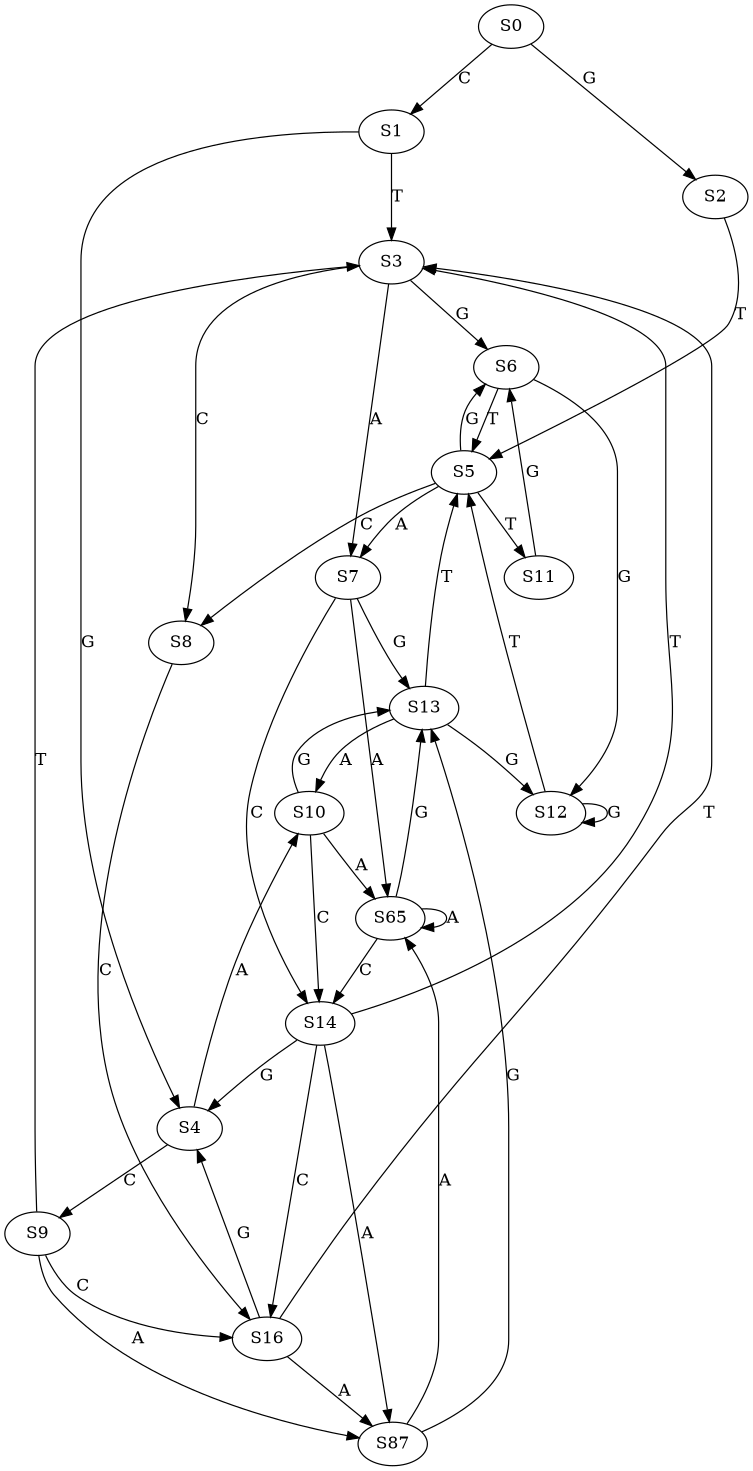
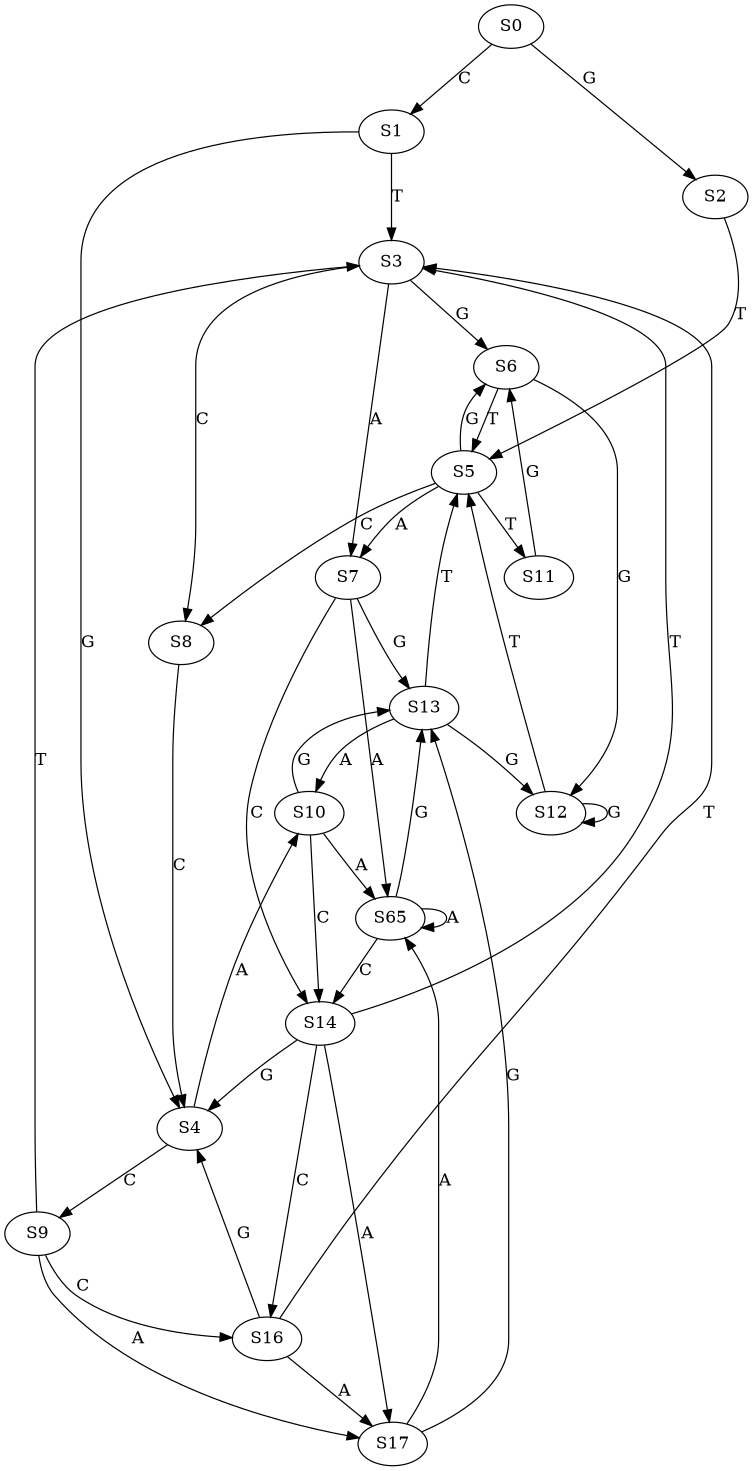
edge "S8" -> "S16": now "S8" -> "S4"
node "S87": label "S87" -> "S17"
